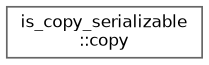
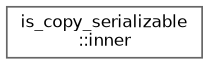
node "is_copy_serializable ::copy": label "is_copy_serializable ::copy" -> "is_copy_serializable ::inner"
